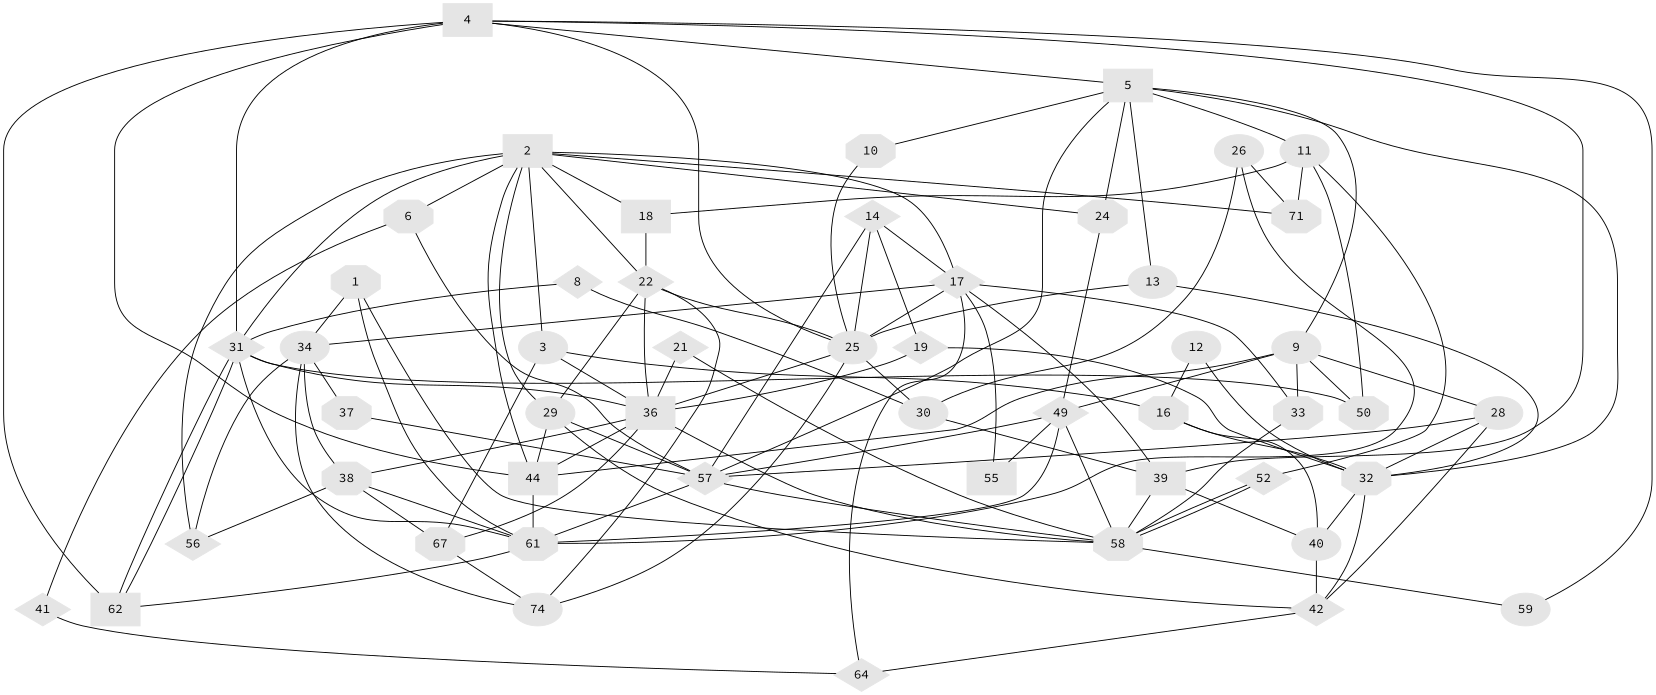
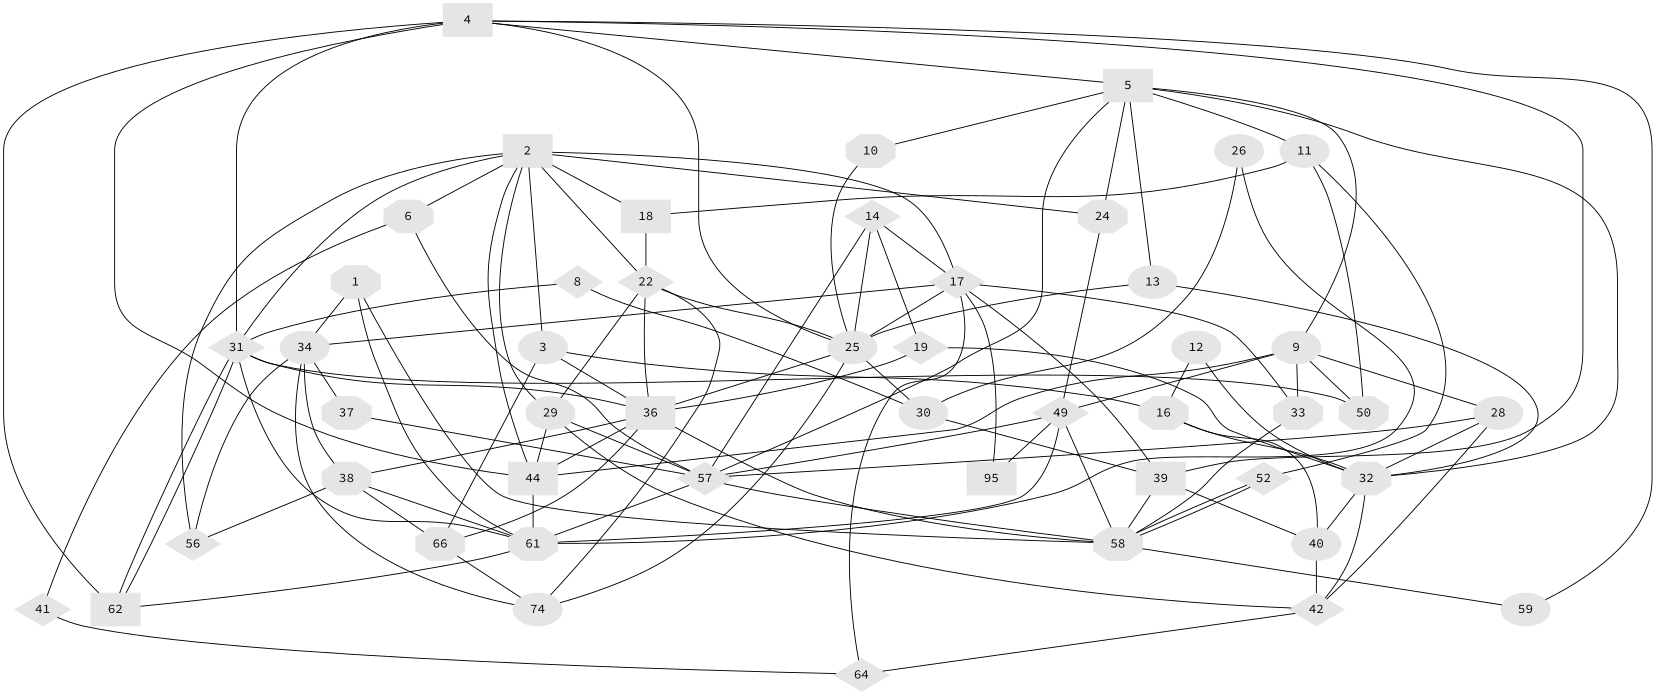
node "71": removed
node "21": removed
node "55": label "55" -> "95"
node "67": label "67" -> "66"
